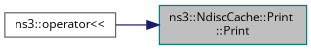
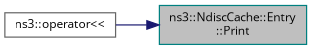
node "ns3::NdiscCache::Print ::Print": label "ns3::NdiscCache::Print ::Print" -> "ns3::NdiscCache::Entry ::Print"
